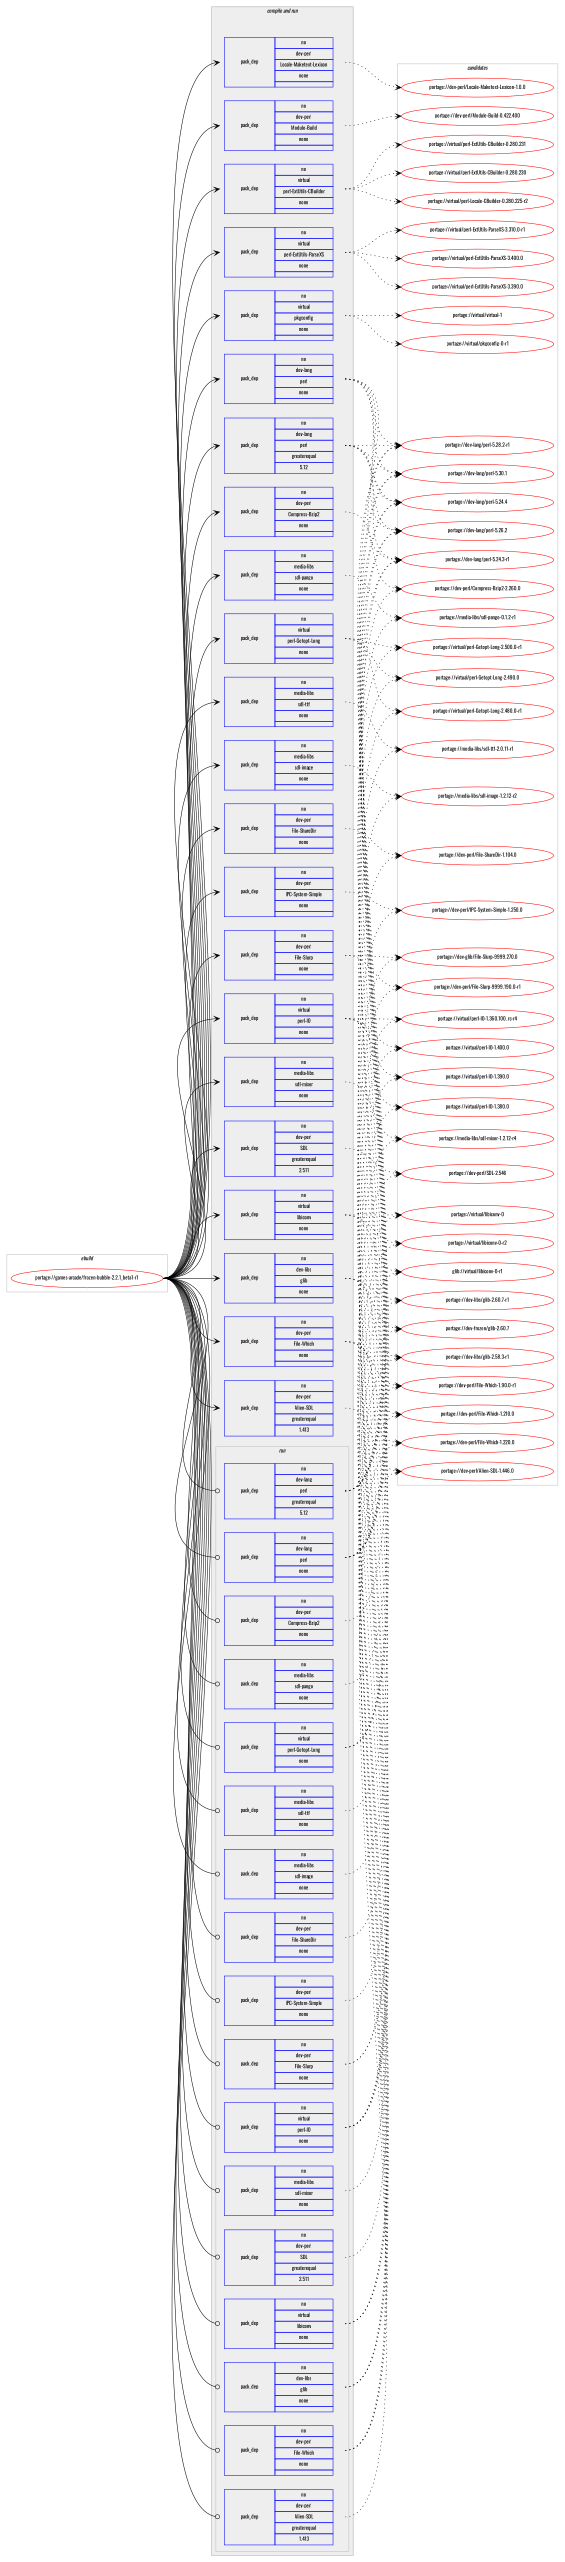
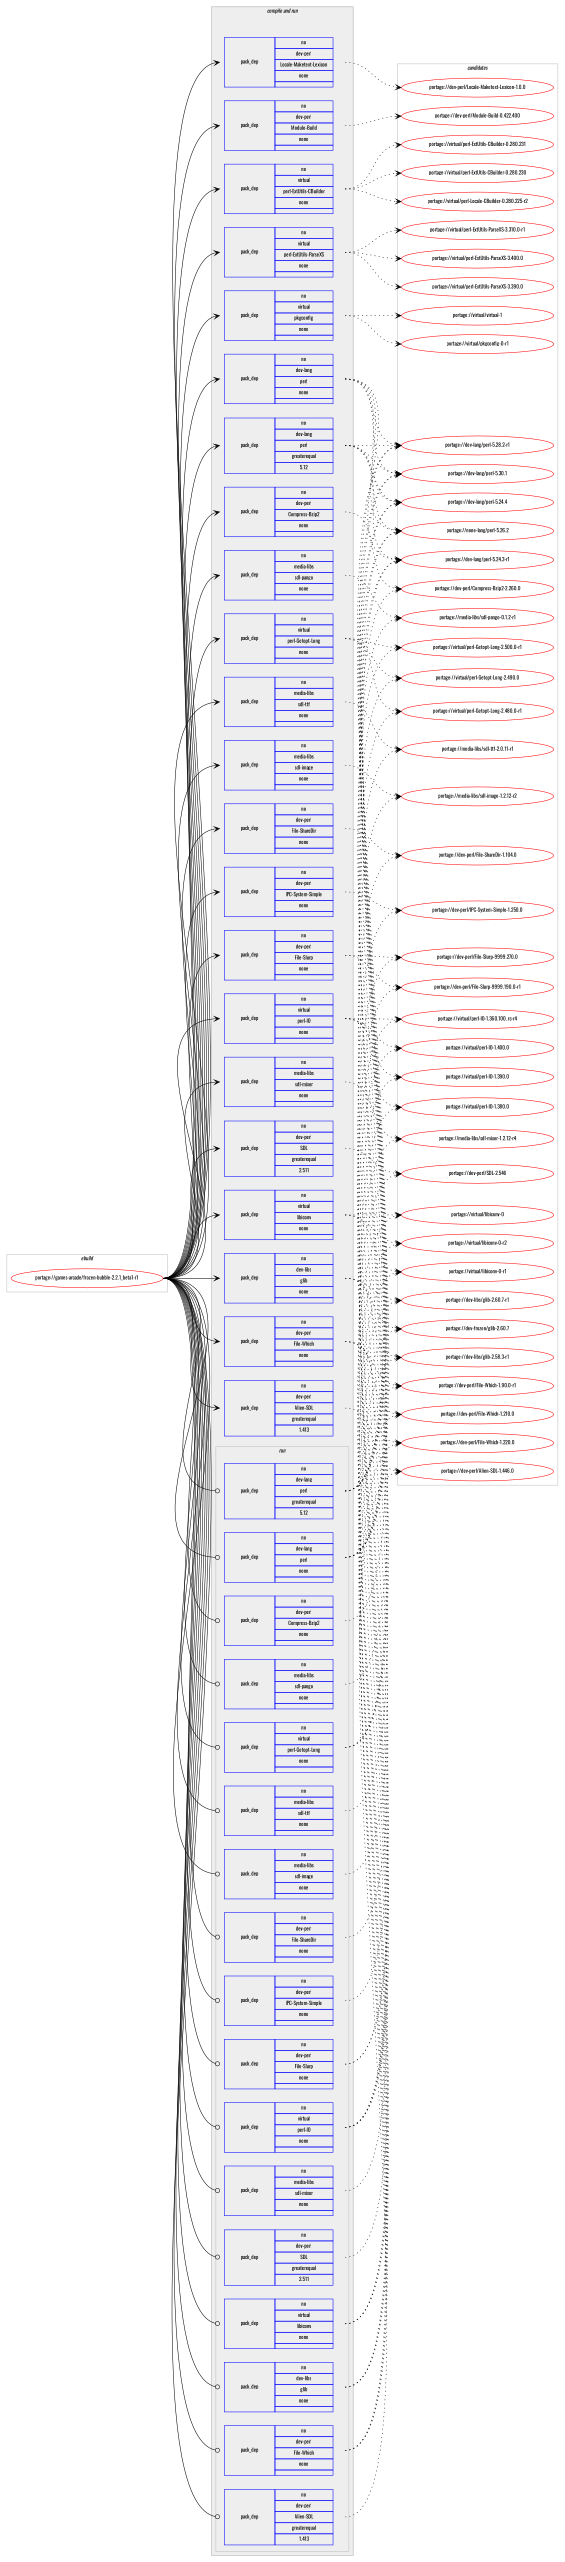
node "portage://dev-lang/perl-5.26.2": label "portage://dev-lang/perl-5.26.2" -> "portage://none-lang/perl-5.26.2"
node "portage://dev-glib/File-Slurp-9999.270.0": label "portage://dev-glib/File-Slurp-9999.270.0" -> "portage://dev-perl/File-Slurp-9999.270.0"
node "glib://virtual/libiconv-0-r1": label "glib://virtual/libiconv-0-r1" -> "portage://virtual/libiconv-0-r1"
